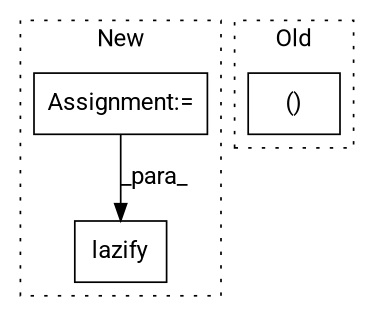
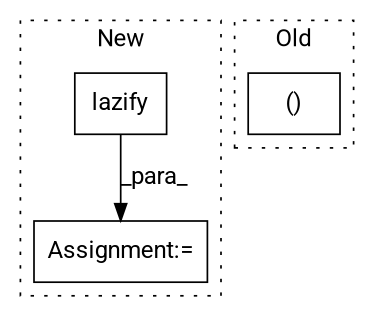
edge "Assignment:=" -> "lazify": reversed
